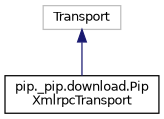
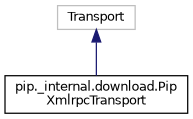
node "pip._pip.download.Pip XmlrpcTransport": label "pip._pip.download.Pip XmlrpcTransport" -> "pip._internal.download.Pip XmlrpcTransport"
